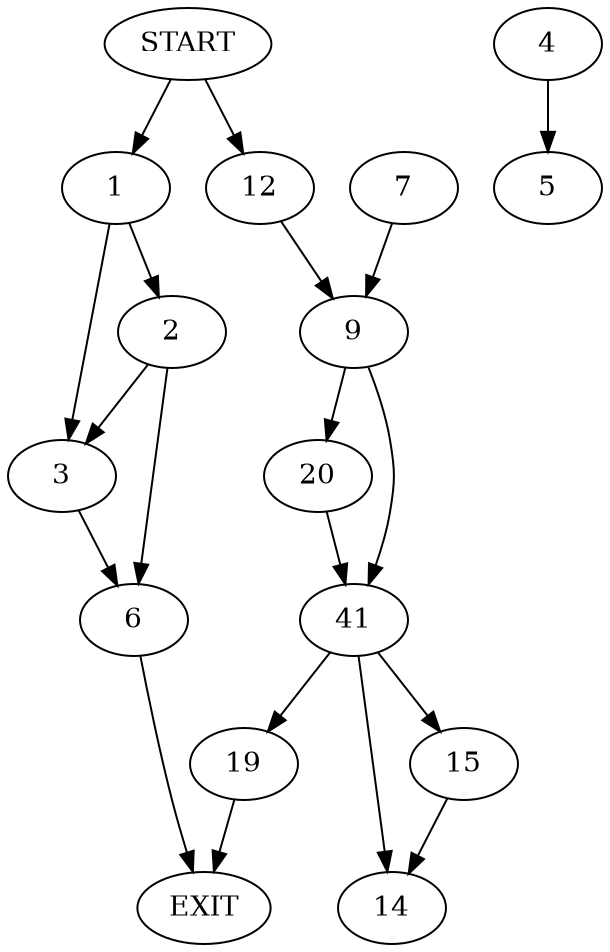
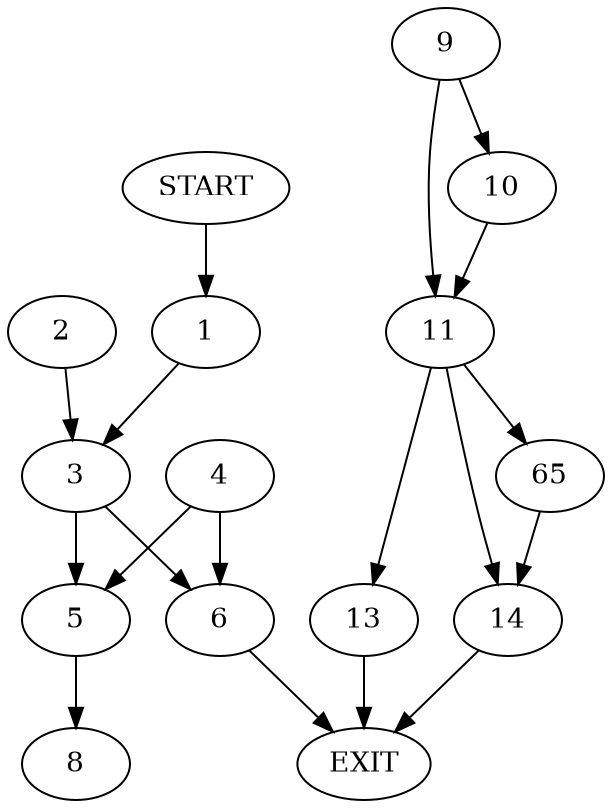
node "12": removed
node "7": removed
edge "1" -> "2": removed
edge "2" -> "6": now "4" -> "6"
node "20": label "20" -> "10"
edge "3" -> "5": added
node "41": label "41" -> "11"
edge "14" -> "EXIT": added
node "8": added
node "19": label "19" -> "13"
node "15": label "15" -> "65"
